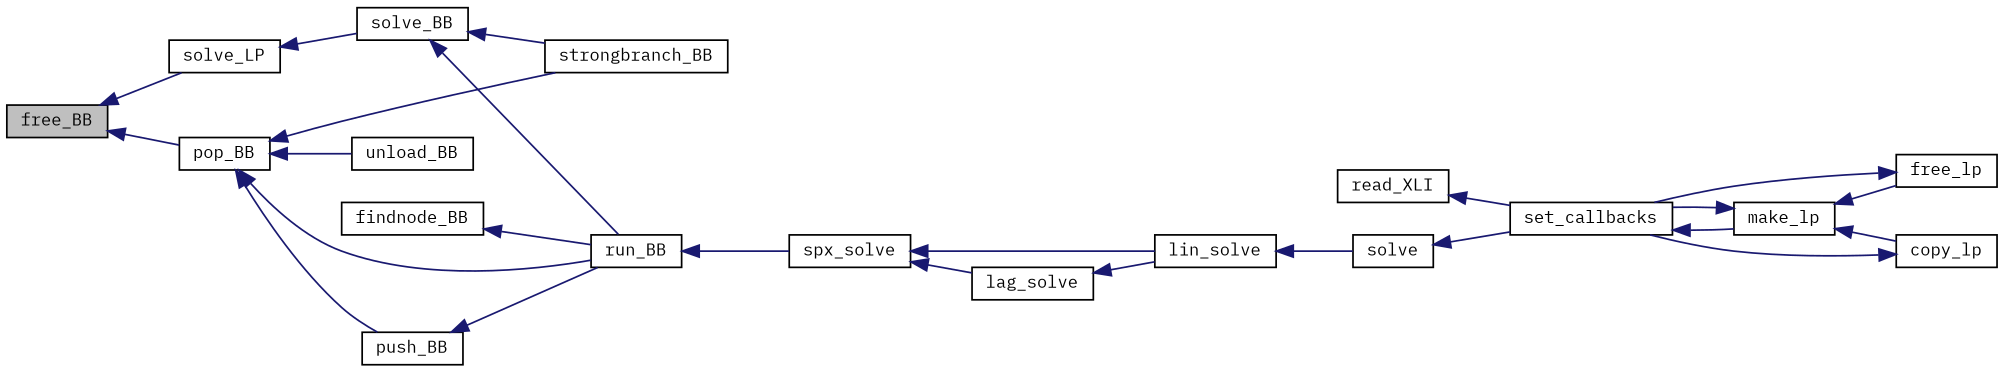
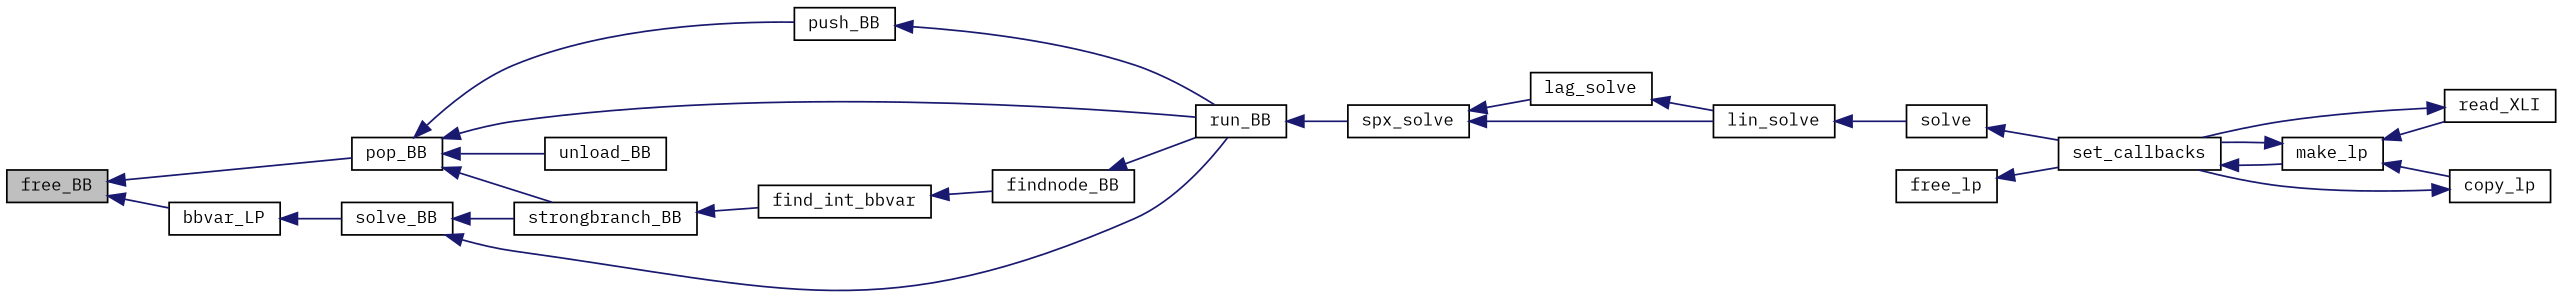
node "solve_LP": label "solve_LP" -> "bbvar_LP"
edge "free_lp" -> "make_lp": now "read_XLI" -> "make_lp"
node "find_int_bbvar": added
